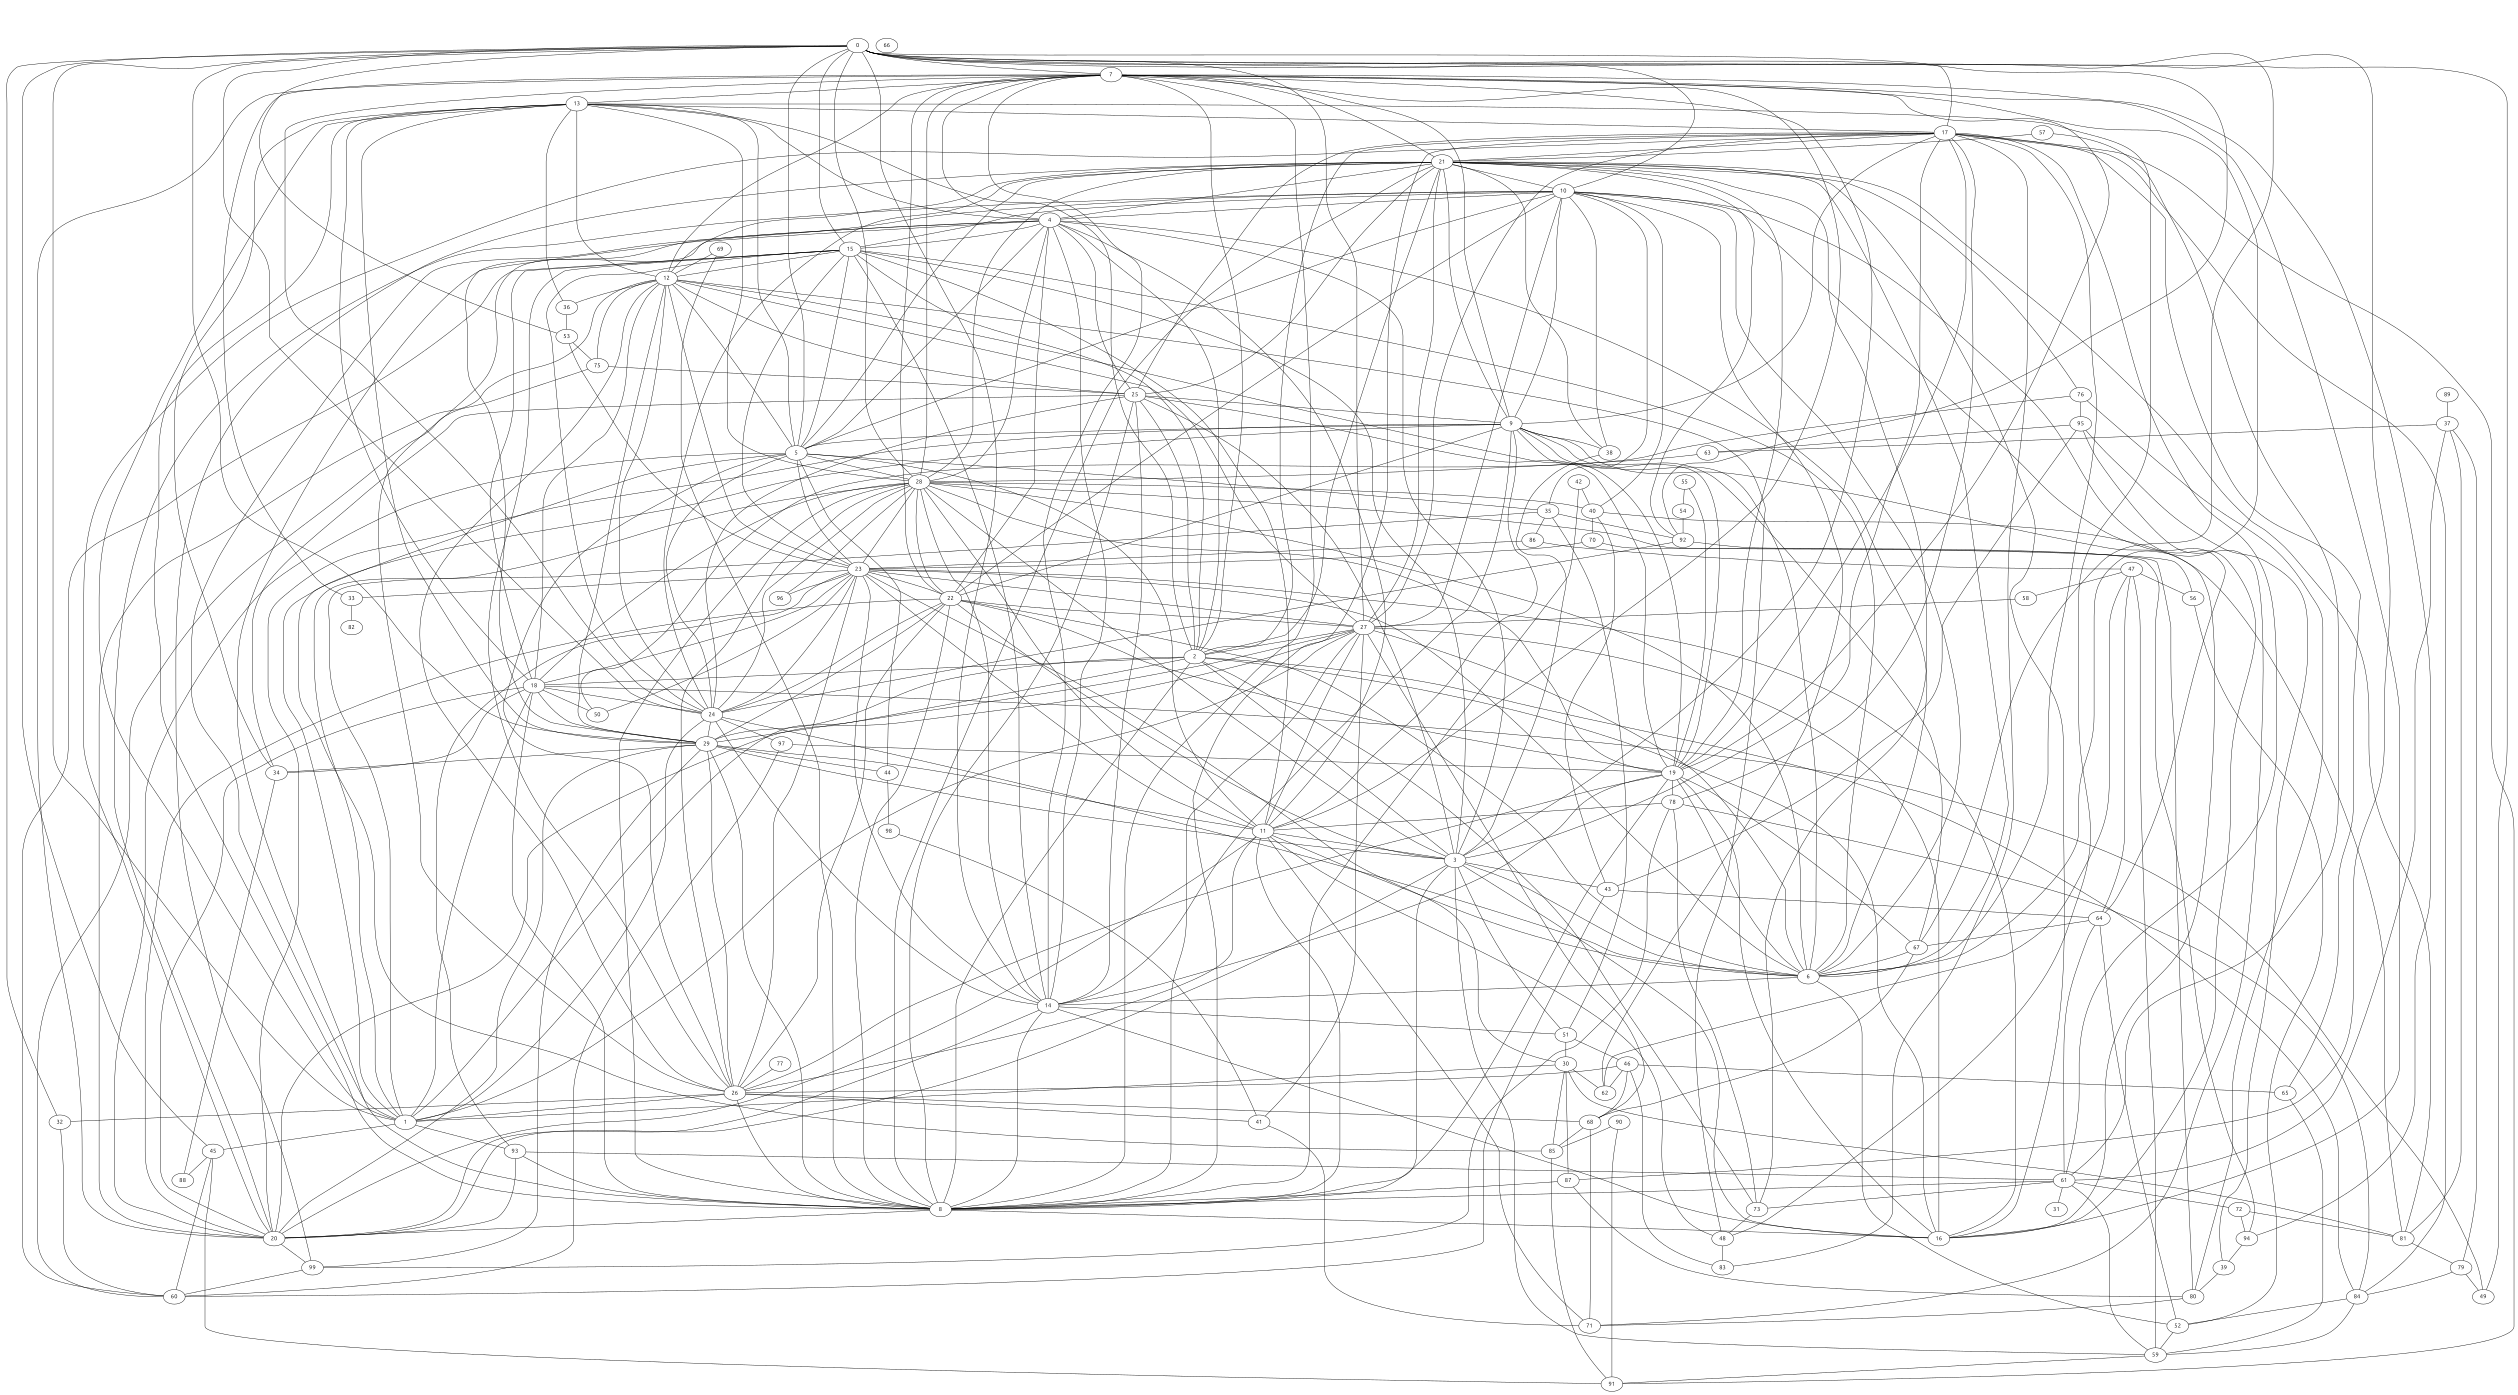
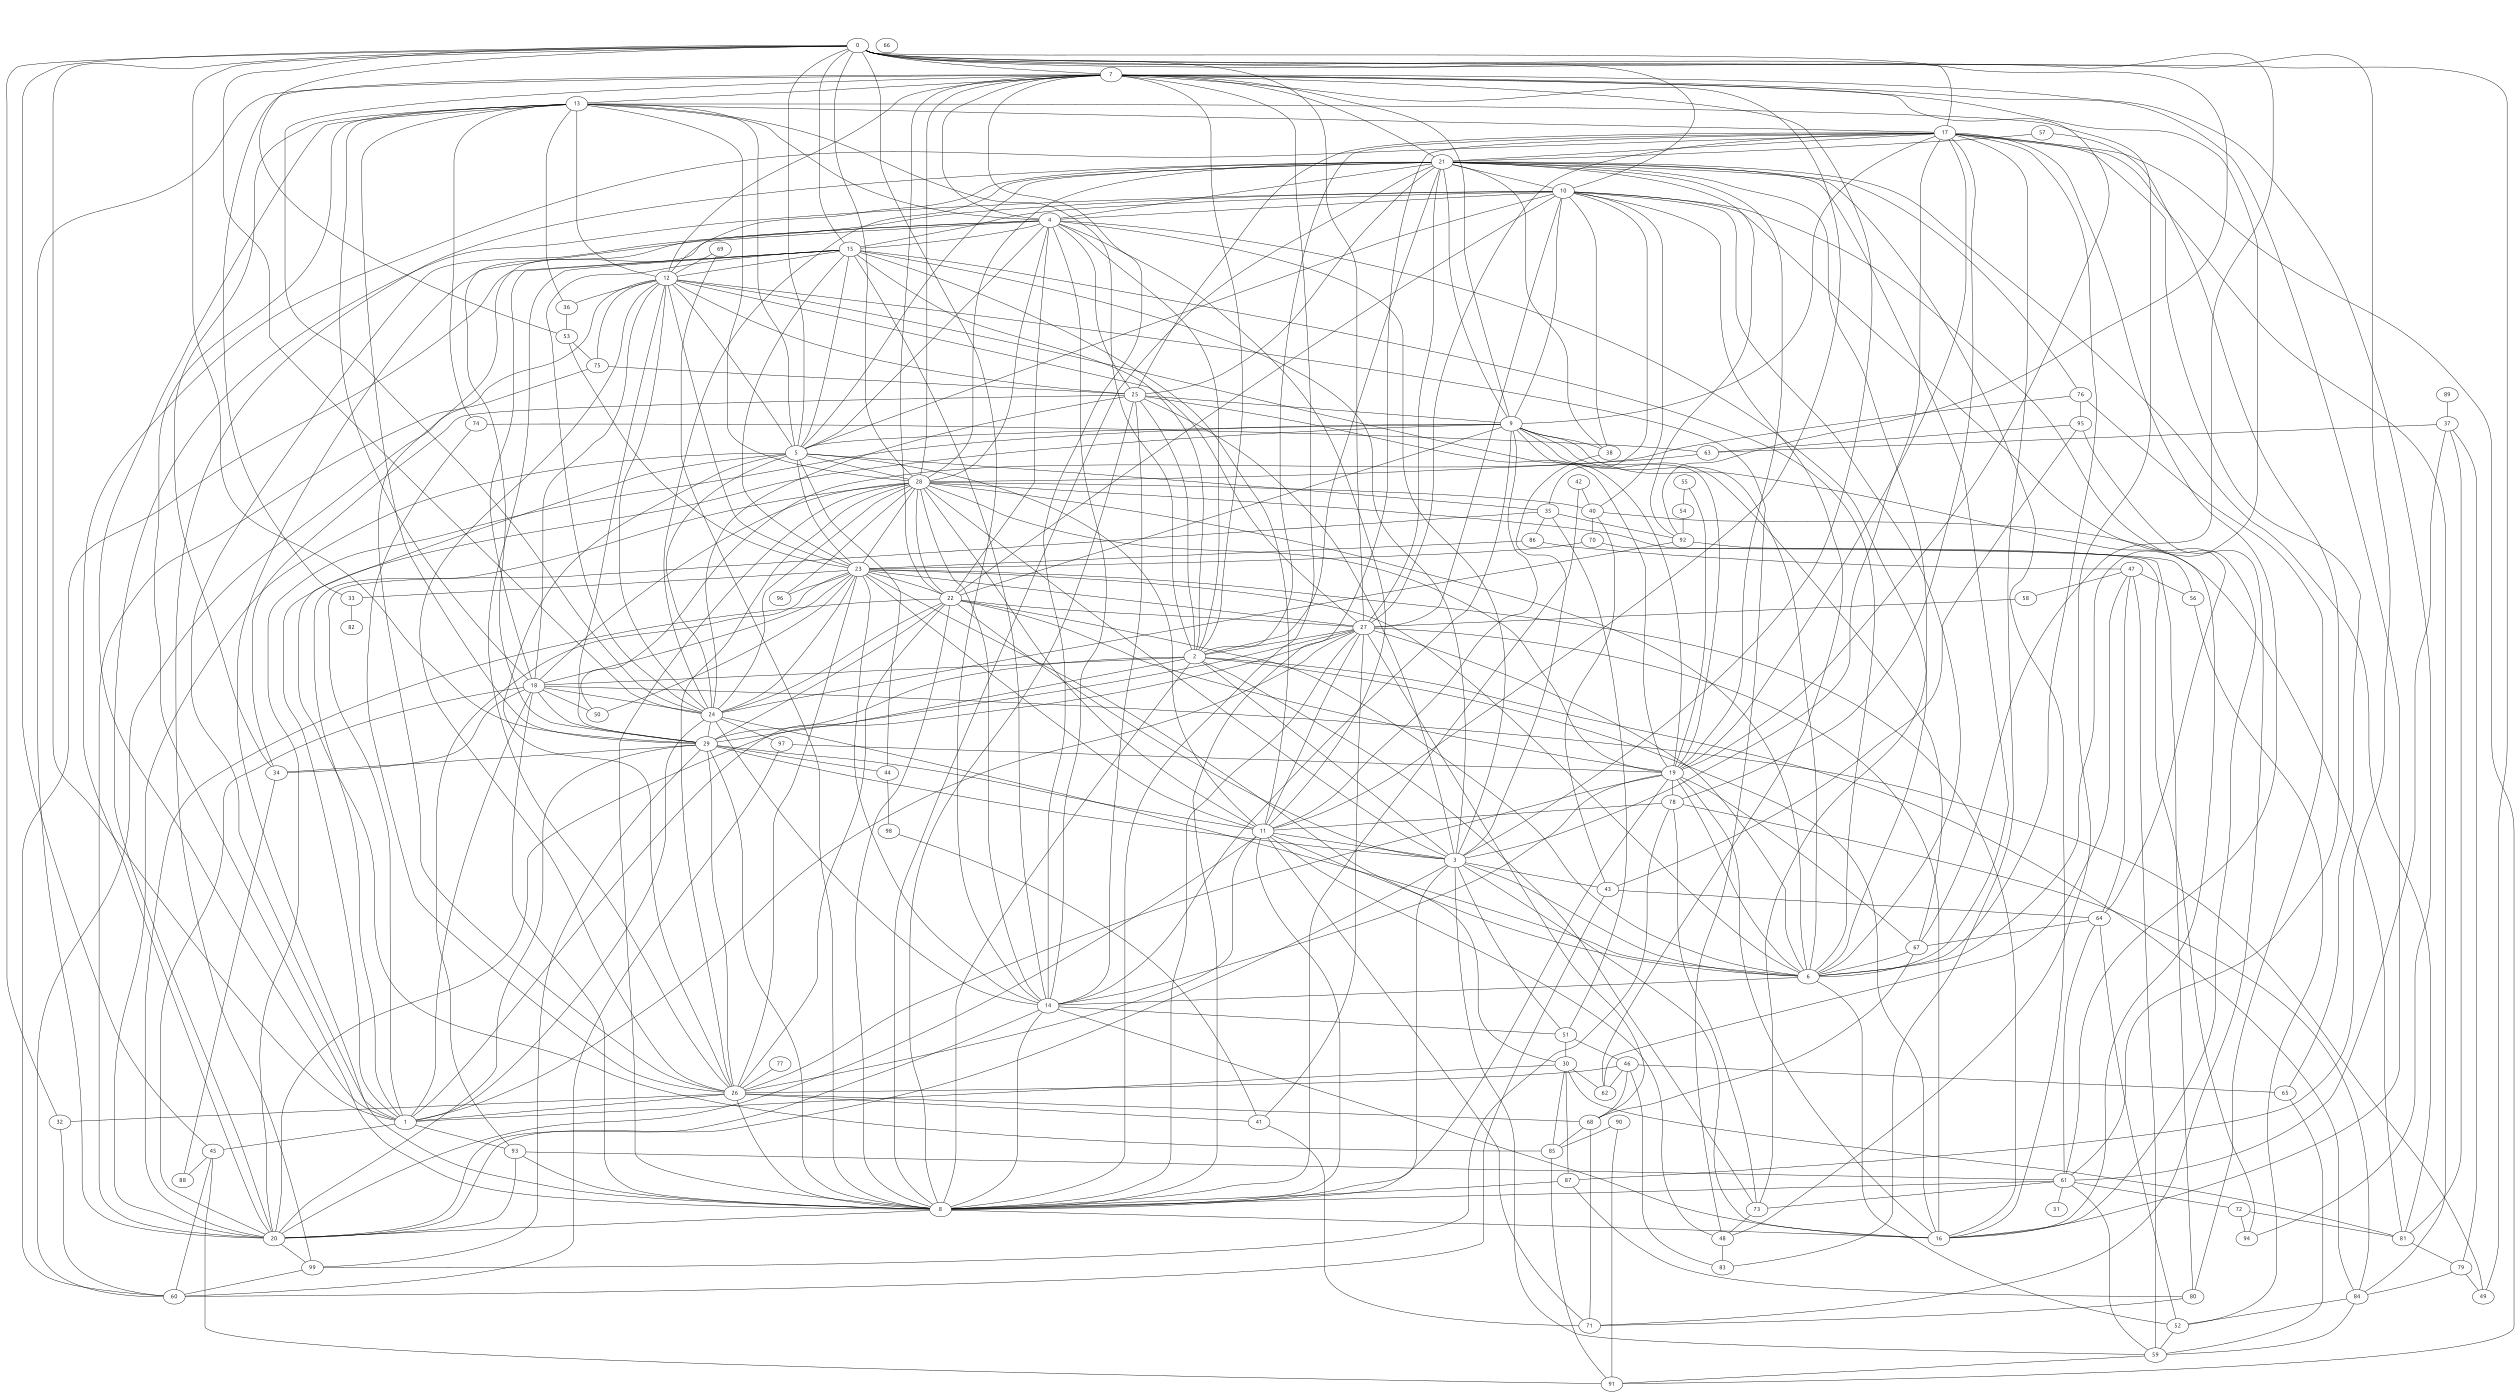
node "74": added
node "39": removed
